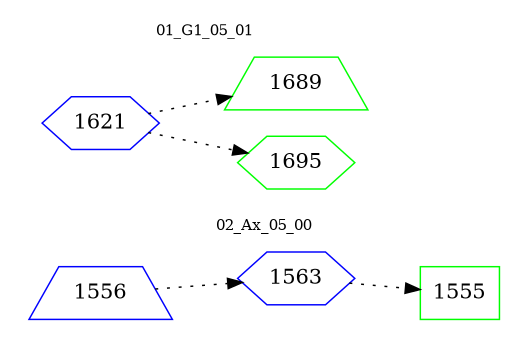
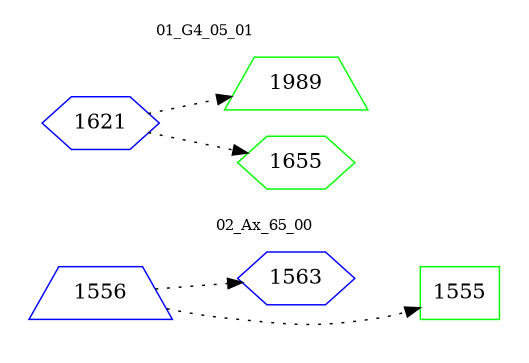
cluster "01_G1_05_01": label "01_G1_05_01" -> "01_G4_05_01"
node "1689": label "1689" -> "1989"
node "1695": label "1695" -> "1655"
cluster "02_Ax_05_00": label "02_Ax_05_00" -> "02_Ax_65_00"
edge "1563" -> "1555": now "1556" -> "1555"
